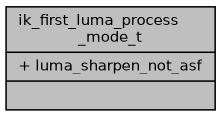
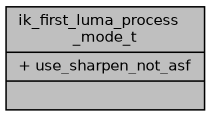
node "ik_first_luma_process": text "+ luma_sharpen_not_asf" -> "+ use_sharpen_not_asf"
